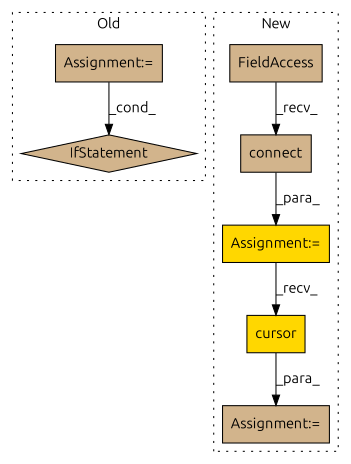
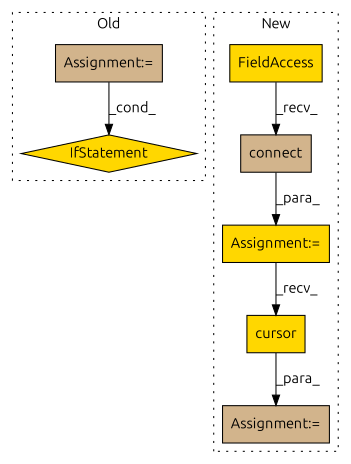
node "FieldAccess": fillcolor tan -> gold
node "IfStatement": fillcolor tan -> gold
